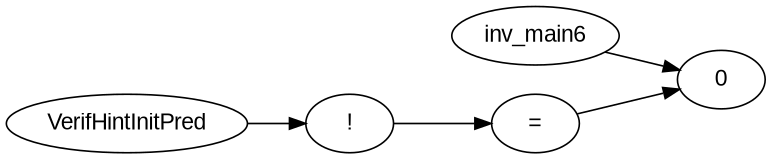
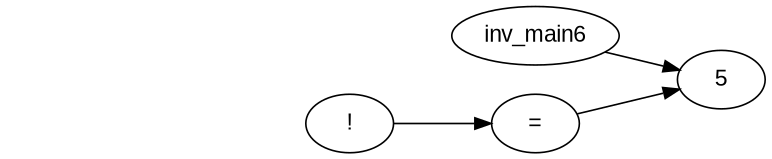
node "0": label "0" -> "5"
node "VerifHintInitPred": removed
